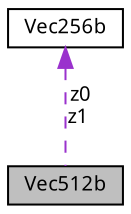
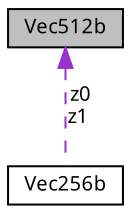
edge "Vec512b" -> "Vec256b": reversed
